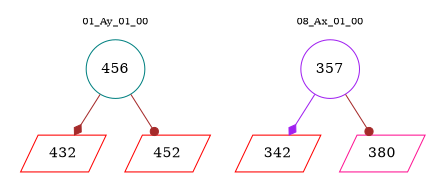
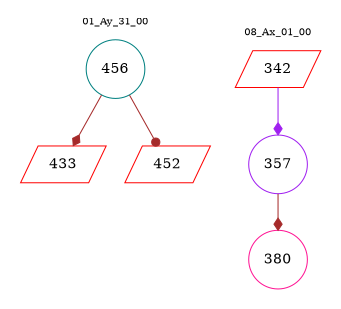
cluster "01_Ay_01_00": label "01_Ay_01_00" -> "01_Ay_31_00"
edge "357" -> "342": reversed
edge "357" -> "380": arrowhead dot -> diamond
node "432": label "432" -> "433"
node "380": shape parallelogram -> circle
